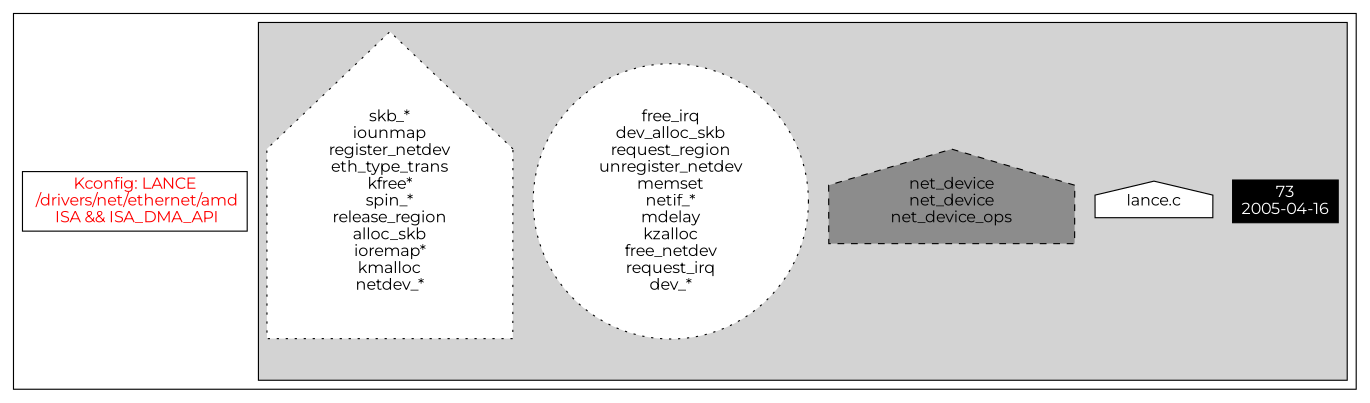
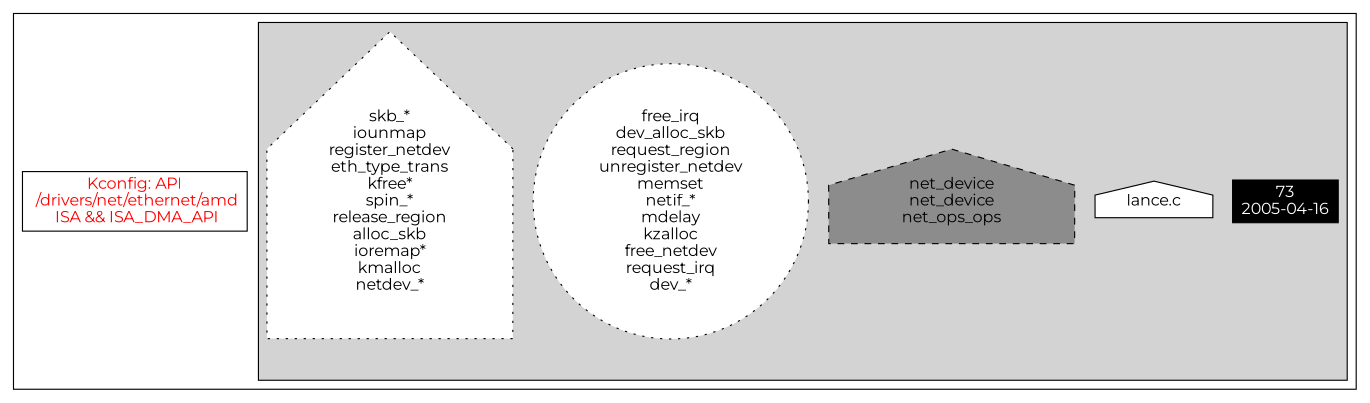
node "Kconfig: LANCE /drivers/net/ethernet/amd ISA && ISA_DMA_API": label "Kconfig: LANCE /drivers/net/ethernet/amd ISA && ISA_DMA_API" -> "Kconfig: API /drivers/net/ethernet/amd ISA && ISA_DMA_API"
node "net_device net_device net_device_ops": label "net_device net_device net_device_ops" -> "net_device net_device net_ops_ops"
